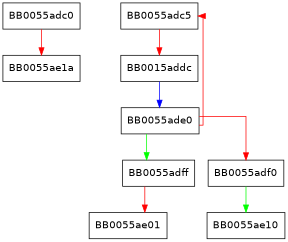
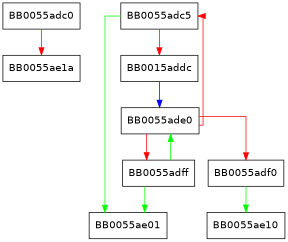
edge "BB0055adc5" -> "BB0055ae01": added
edge "BB0055ade0" -> "BB0055adff": color green -> red
edge "BB0055adff" -> "BB0055ade0": added
edge "BB0055adff" -> "BB0055ae01": color red -> green
